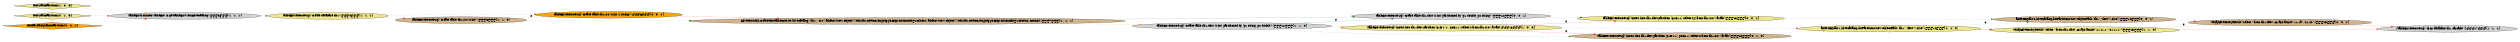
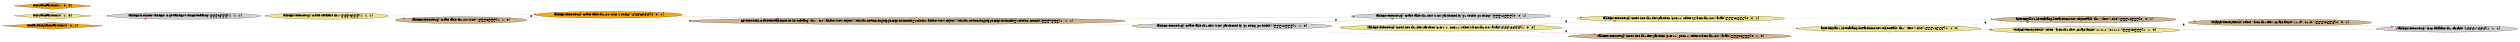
node "testStaticPartition['1', '0', '0']": fillcolor khaki -> orange
